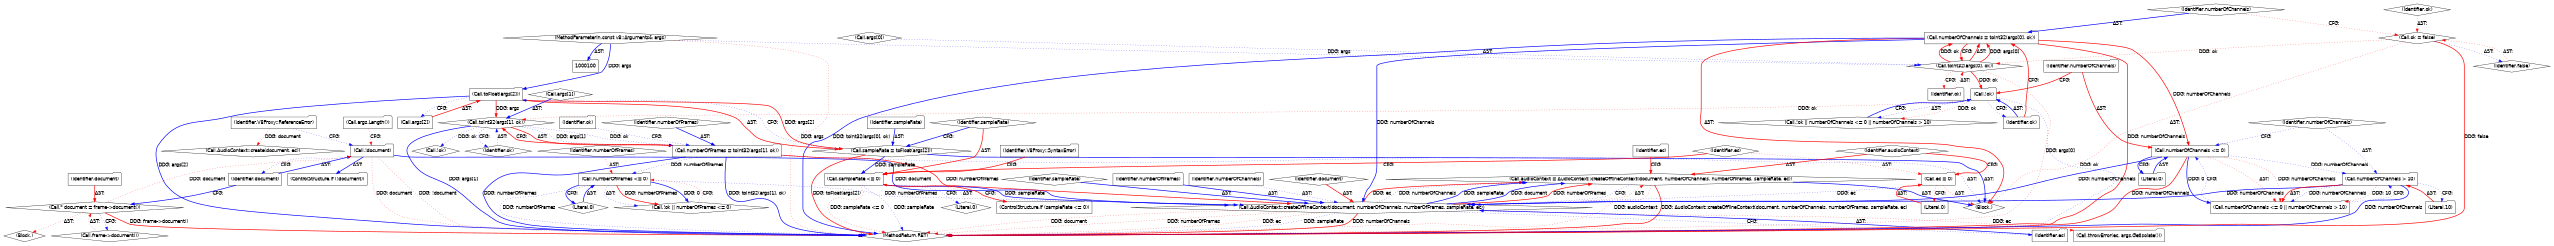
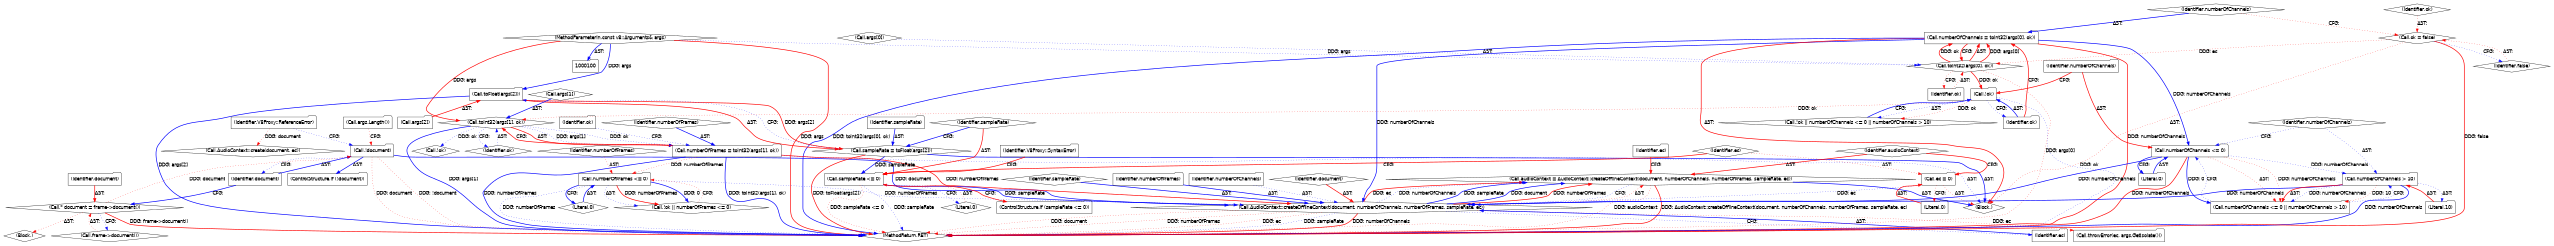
edge "(Call,numberOfChannels = toInt32(args[0], ok))" -> "(Call,numberOfChannels <= 0)": color red -> blue
edge "(Call,ok = false)" -> "(Call,toInt32(args[0], ok))": label "DDG: ok" -> "DDG: ec"
edge "(Call,ok = false)" -> "(Identifier,false)": label "AST: " -> "CFG: "
edge "(Call,toFloat(args[2]))" -> "(Call,args[2])": removed, label "CFG:"
edge "(Call,toFloat(args[2]))" -> "(Call,toInt32(args[1], ok))": now "(MethodParameterIn,const v8::Arguments& args)" -> "(Call,toInt32(args[1], ok))"
edge "(MethodParameterIn,const v8::Arguments& args)" -> "(MethodReturn,RET)": style dotted -> bold
edge "(Call,numberOfFrames = toInt32(args[1], ok))" -> "(Call,numberOfFrames <= 0)": color blue -> red
edge "(Call,numberOfChannels > 10)" -> "(Literal,10)": label "CFG: " -> "AST: "
